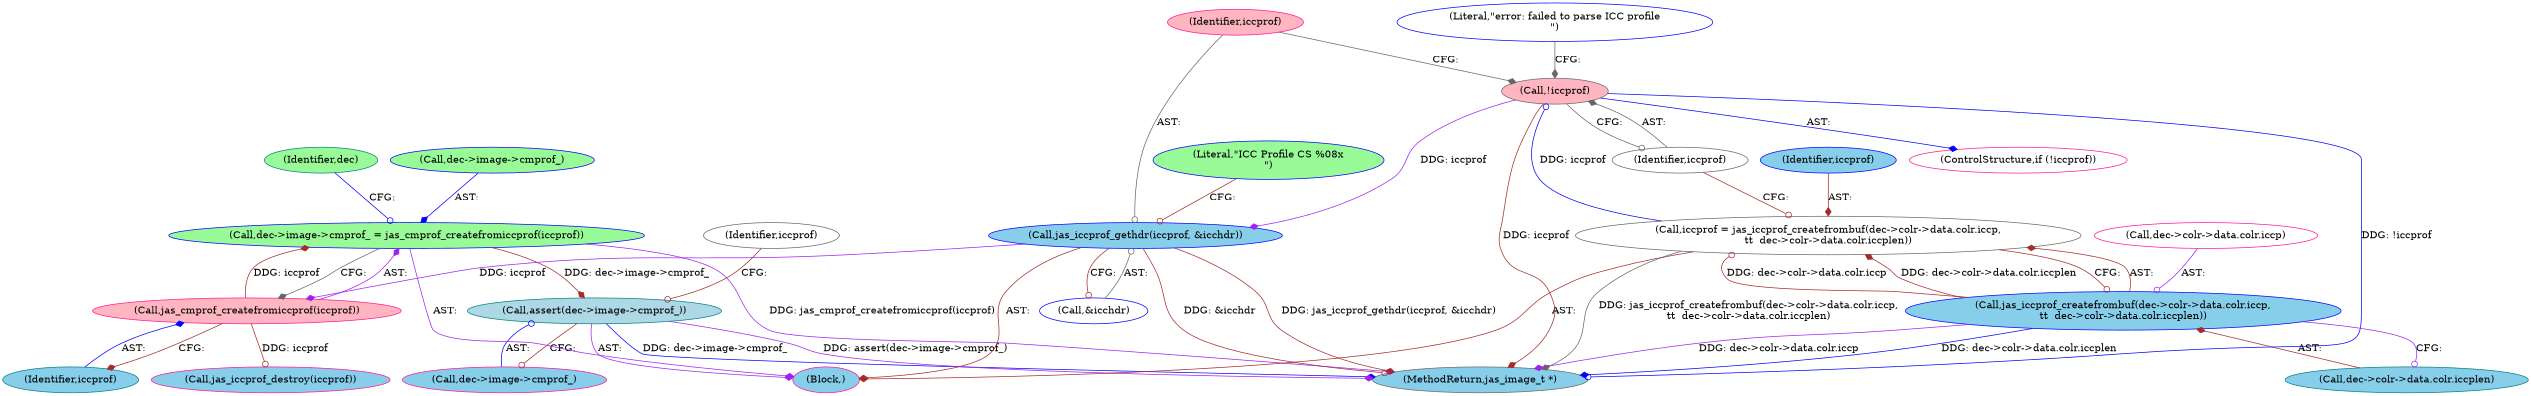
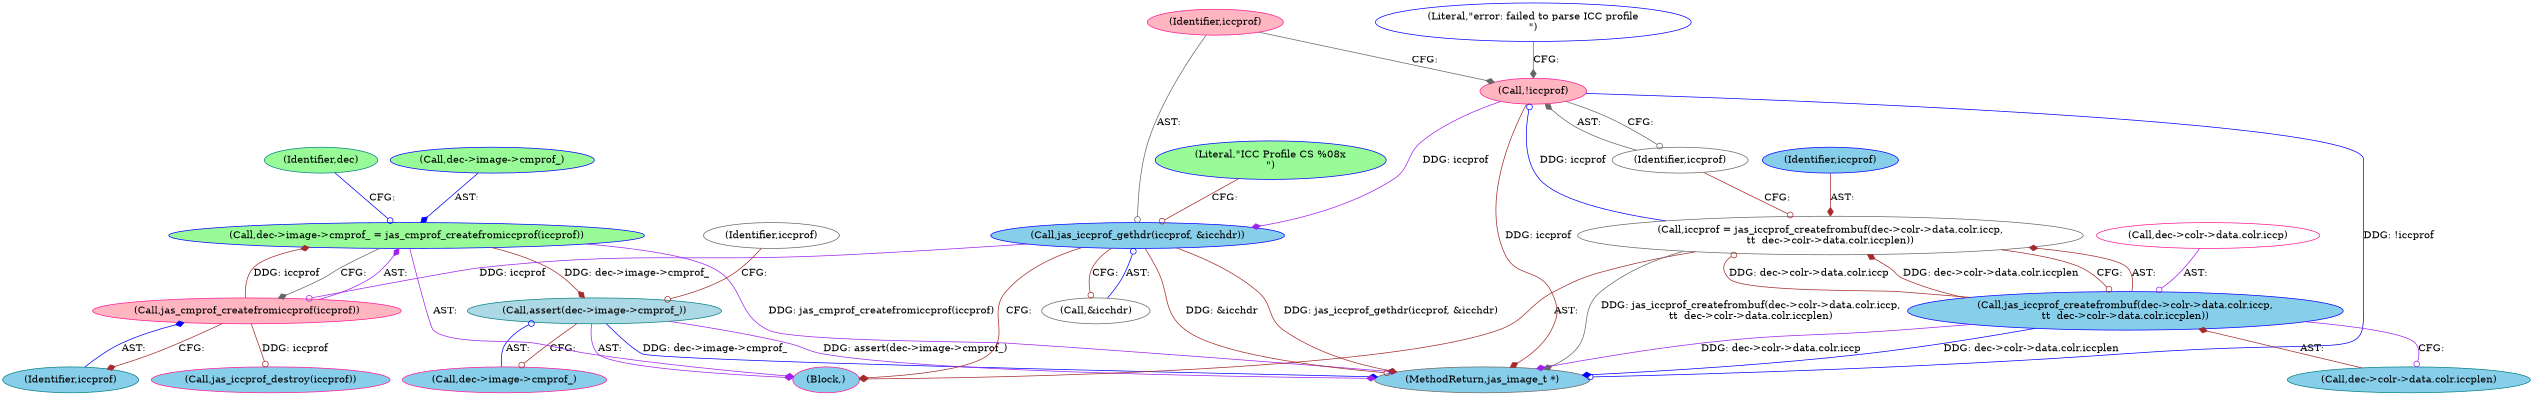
node "(Call,!iccprof)": color gray40 -> deeppink
node "(ControlStructure,if (!iccprof))": removed
edge "(Call,jas_iccprof_gethdr(iccprof, &icchdr))" -> "(Call,jas_cmprof_createfromiccprof(iccprof))": arrowhead diamond -> odot
edge "(Call,&icchdr)" -> "(Call,jas_iccprof_gethdr(iccprof, &icchdr))": color gray40 -> blue
edge "(Call,jas_iccprof_gethdr(iccprof, &icchdr))" -> "(Block,)": label "AST: " -> "CFG: "
node "(Call,&icchdr)": color blue -> gray40
